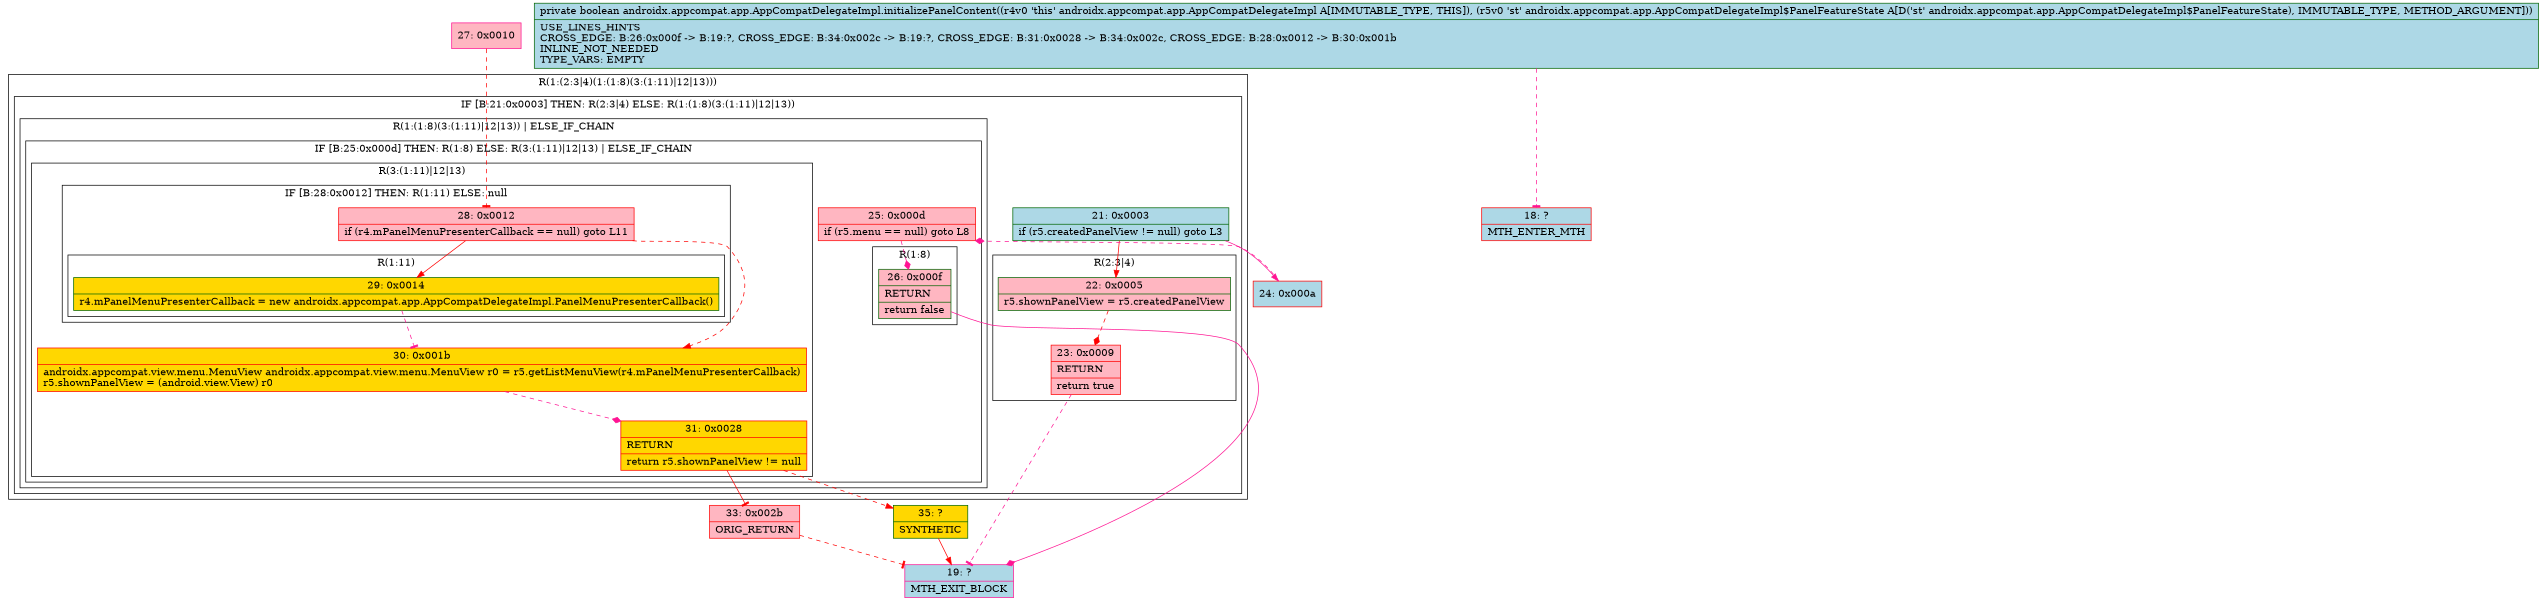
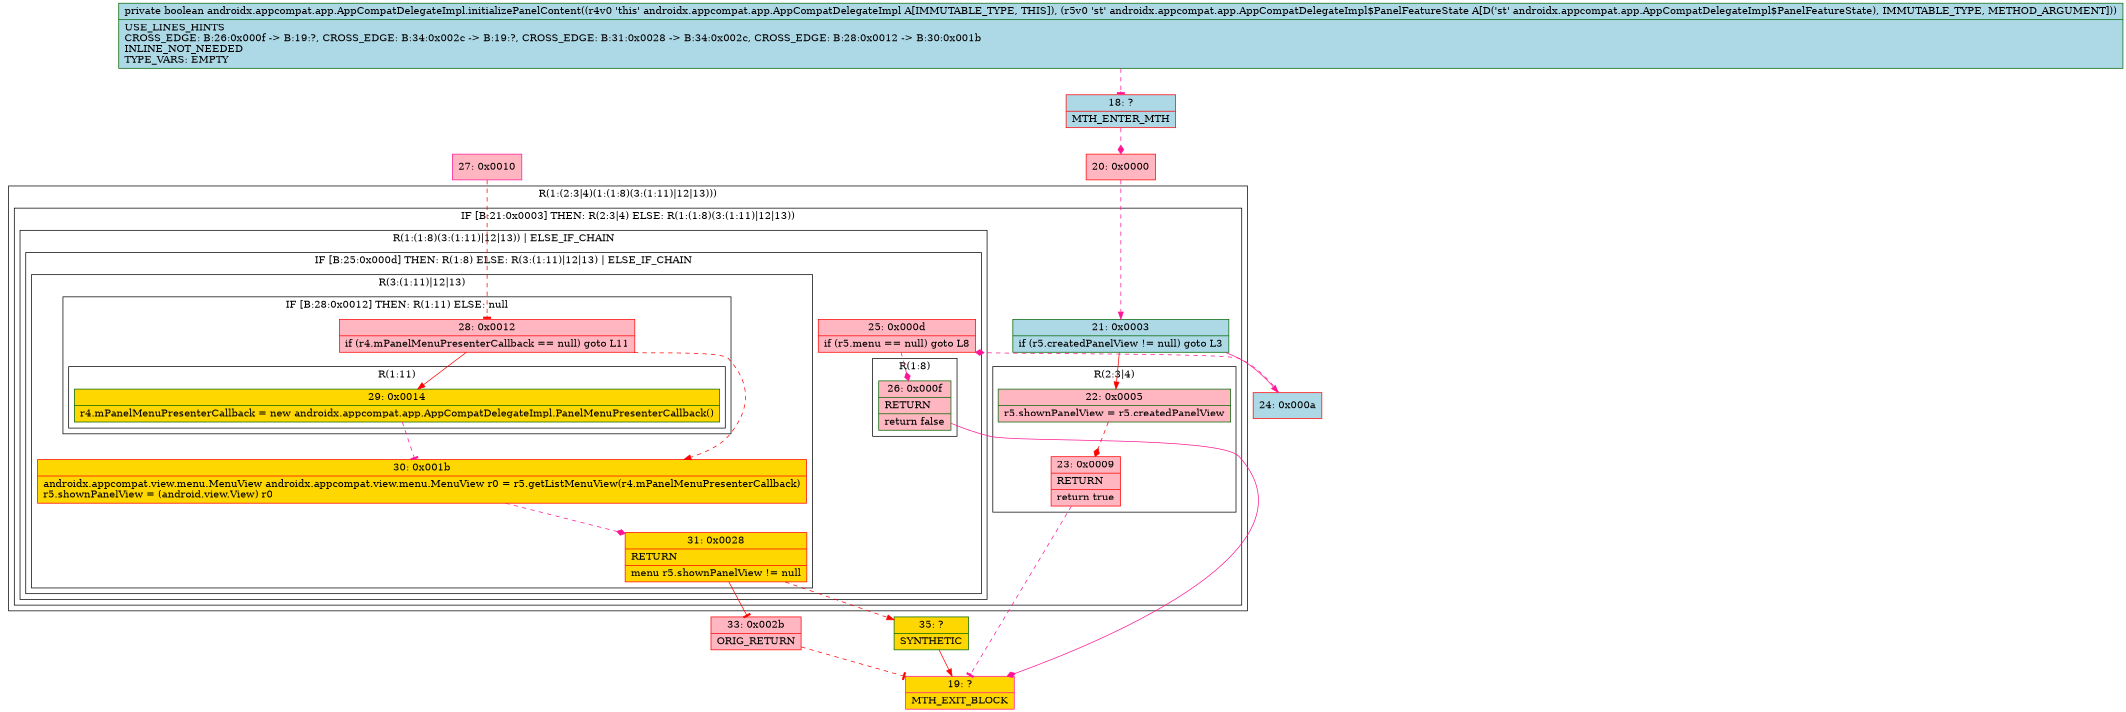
node "20: 0x0000": added
node "31: 0x0028": text "return r5.shownPanelView != null" -> "menu r5.shownPanelView != null"
node "19: ?": fillcolor lightblue -> gold
